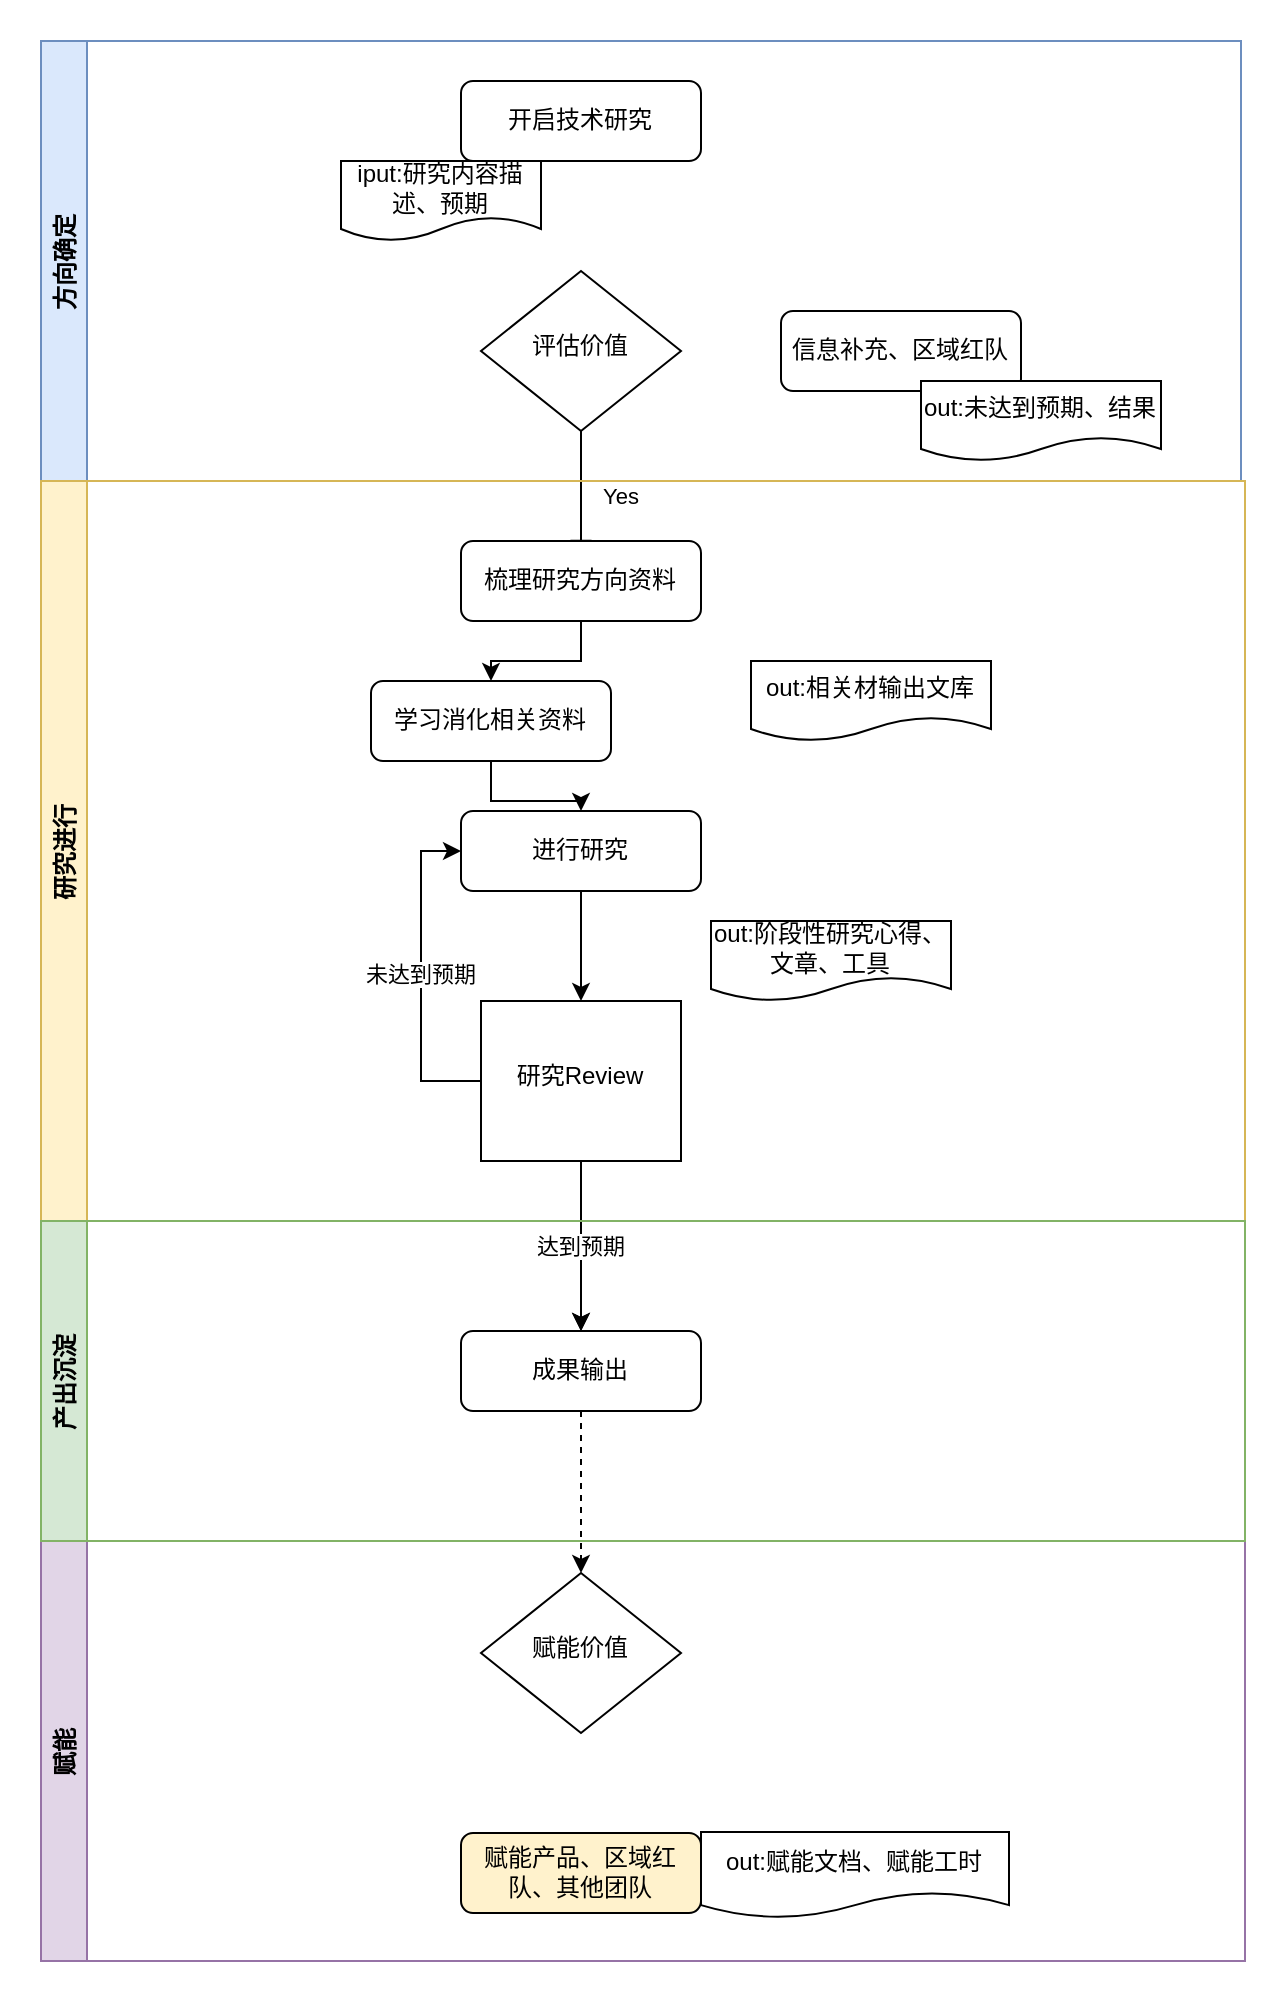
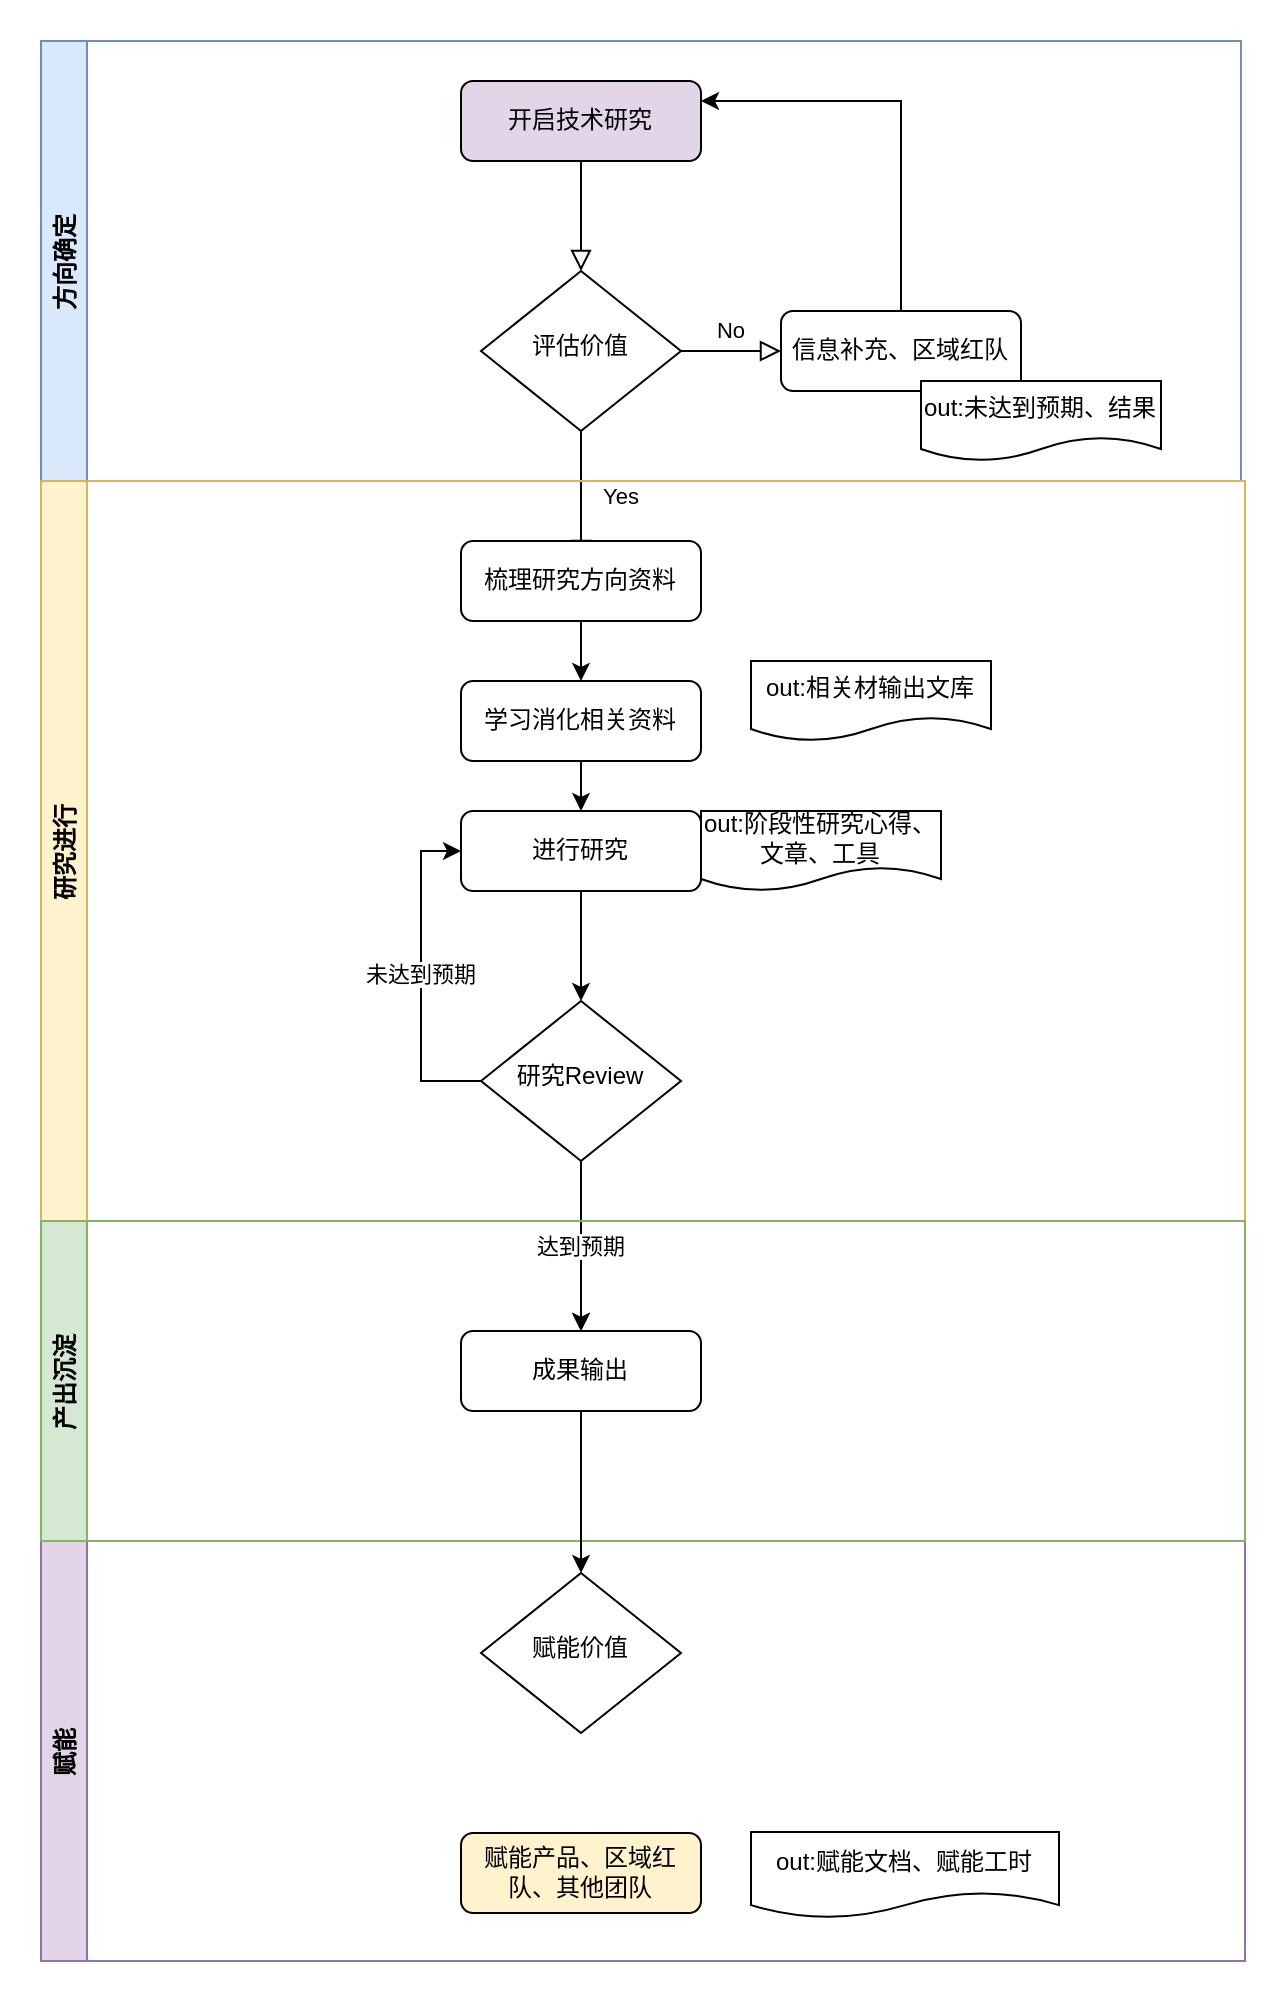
edge "信息补充、区域红队" -> "开启技术研究": added
node "开启技术研究": fillcolor #ffffff -> #e1d5e7
node "iput:研究内容描述、预期": removed
edge "开启技术研究" -> "评估价值": added
edge "评估价值" -> "信息补充、区域红队": added, label "No"
node "学习消化相关资料": moved (491, 721) -> (581, 721)
node "out:阶段性研究心得、文章、工具": moved (831, 961) -> (821, 851)
node "研究Review": shape rectangle -> diamond
edge "成果输出" -> "赋能价值": style dashed -> solid
node "out:赋能文档、赋能工时": moved (855, 1875) -> (905, 1875)
